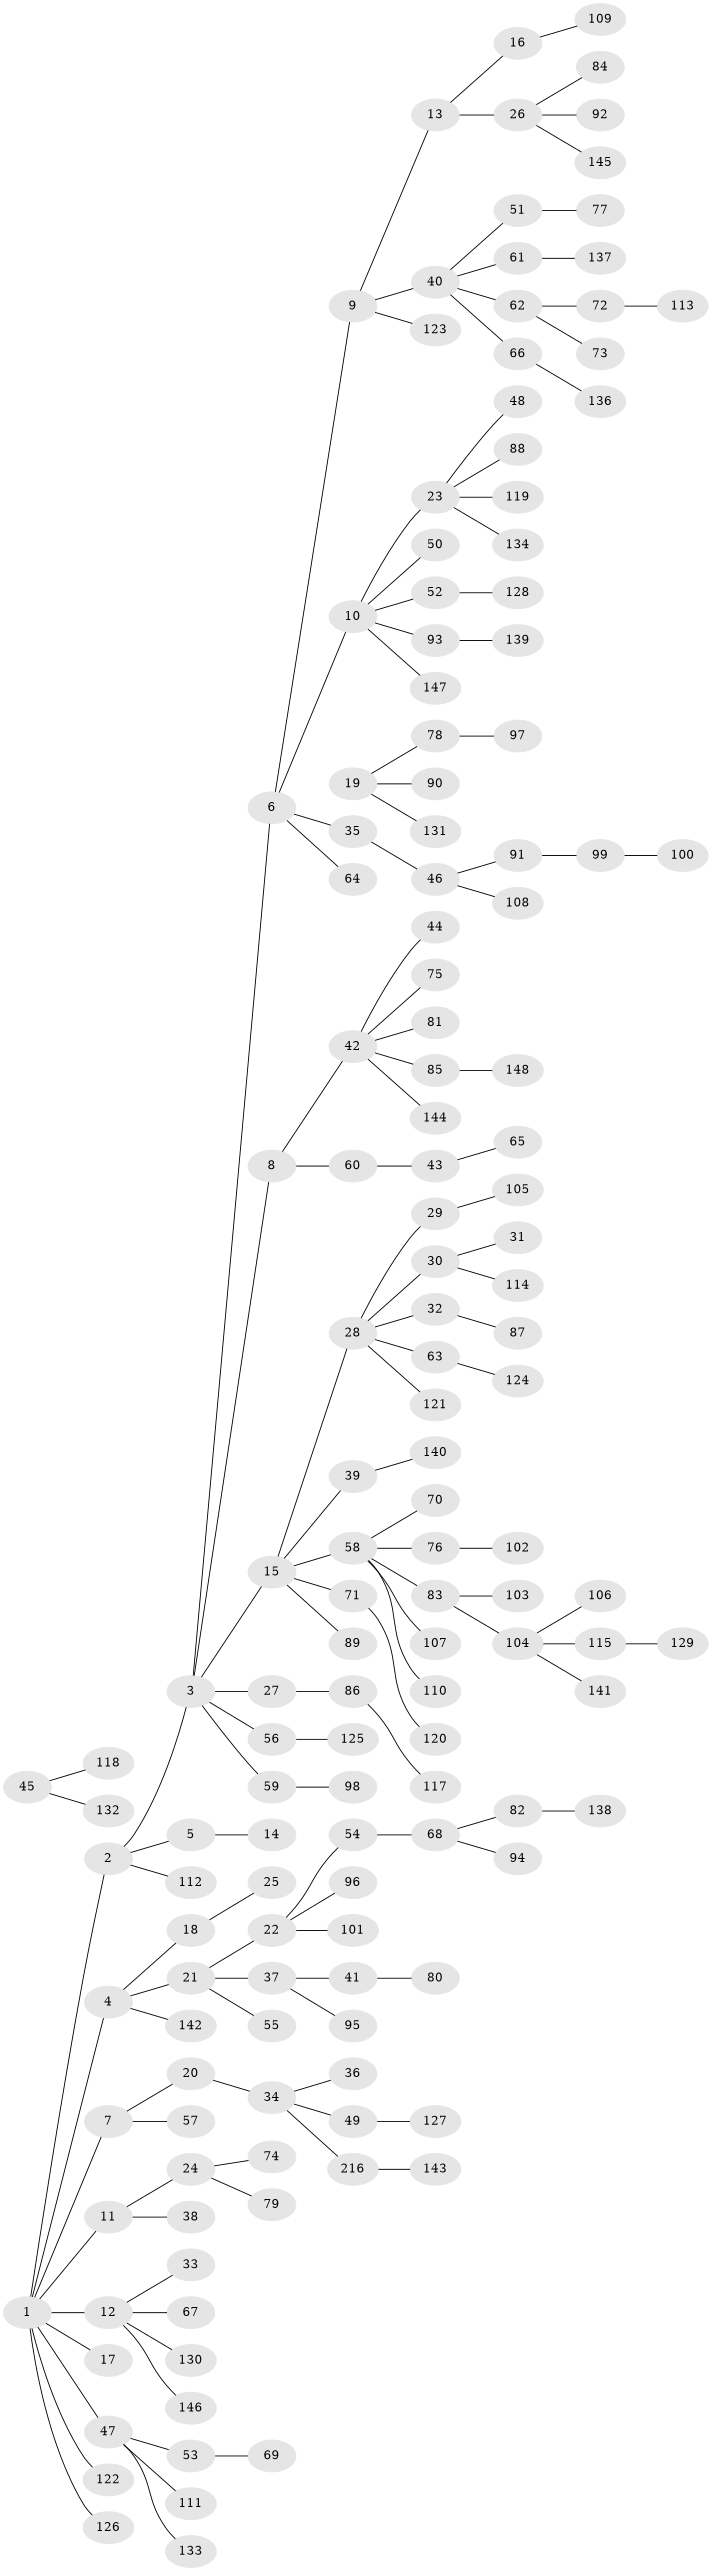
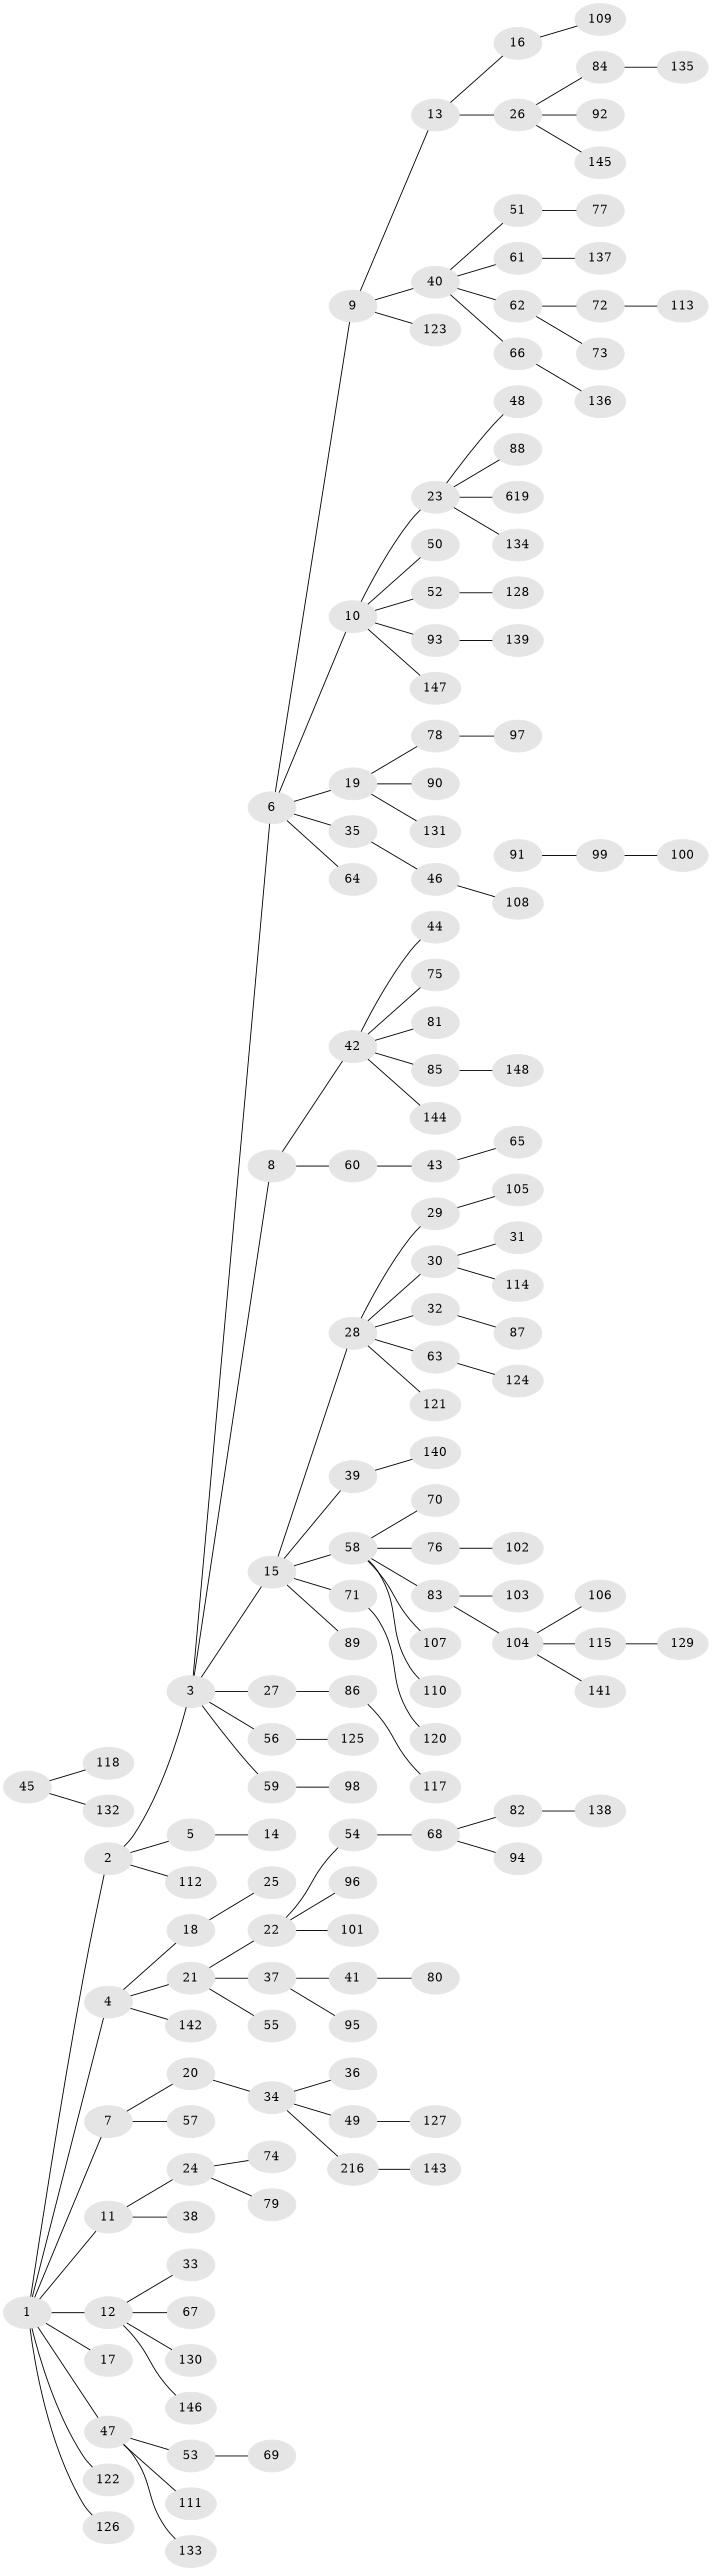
node "135": added
node "119": label "119" -> "619"
edge "19" -- "6": added
edge "91" -- "46": removed
